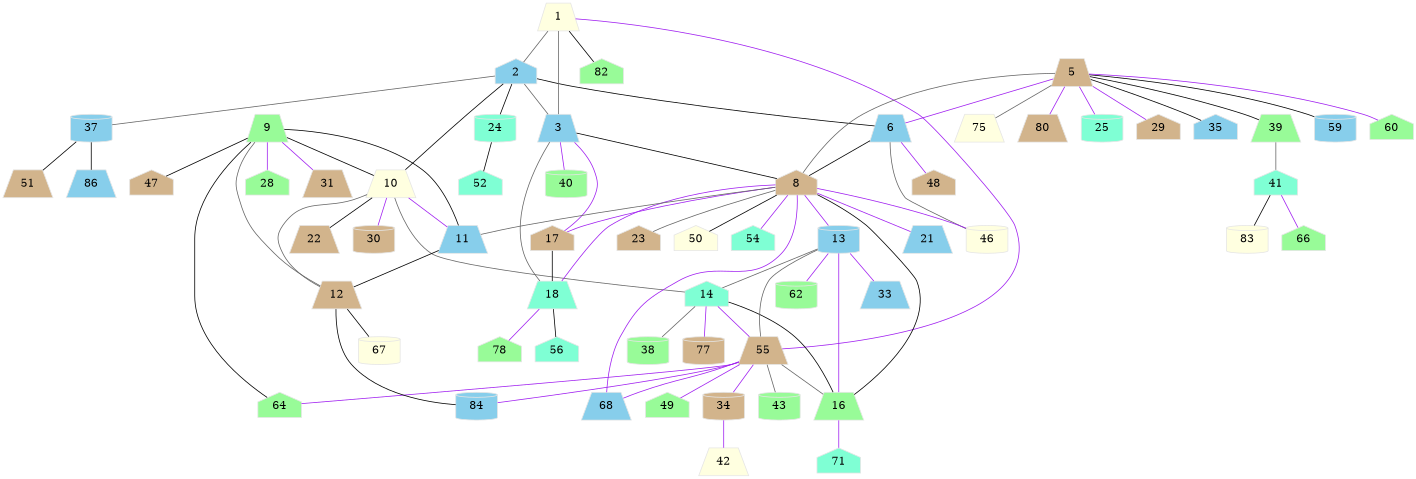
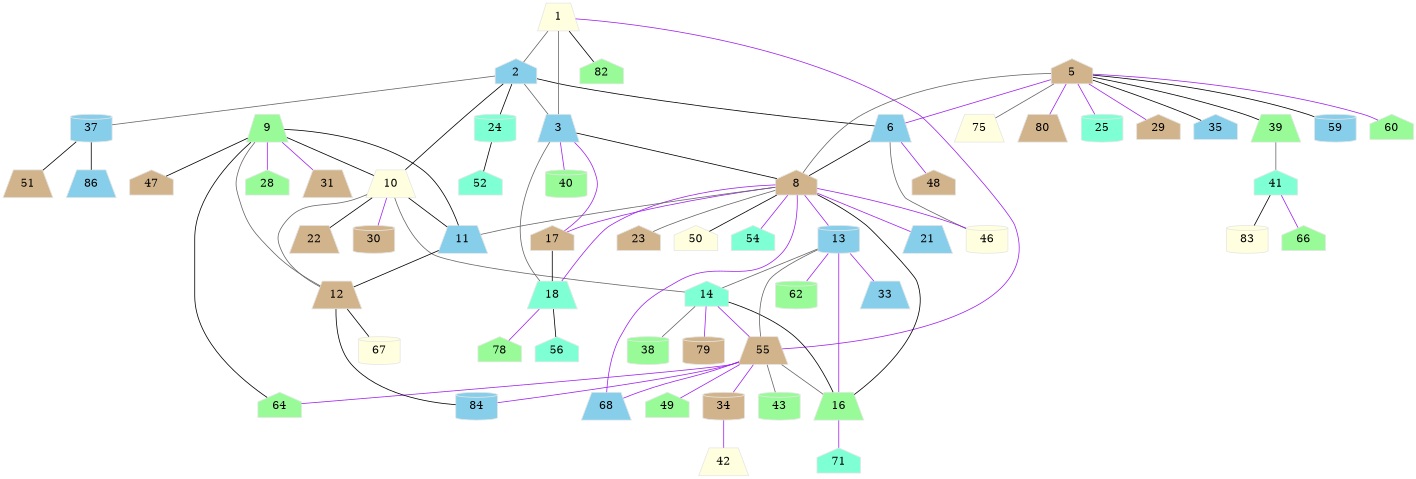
node "5": shape trapezium -> house
edge "10" -- "11": color purple -> black
node "77": label "77" -> "79"
